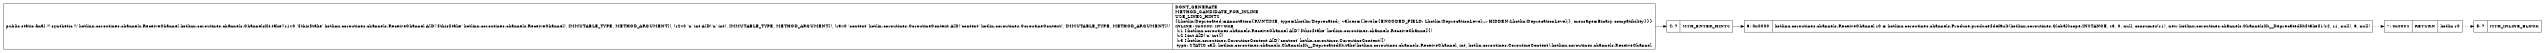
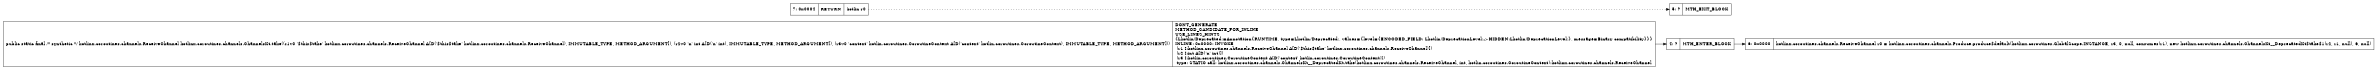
node "4: ?": text "MTH_ENTER_HINTS" -> "MTH_ENTER_BLOCK"
edge "6: 0x0000" -> "7: 0x0004": removed
node "5: ?": text "MTH_INLINE_BLOCK" -> "MTH_EXIT_BLOCK"
